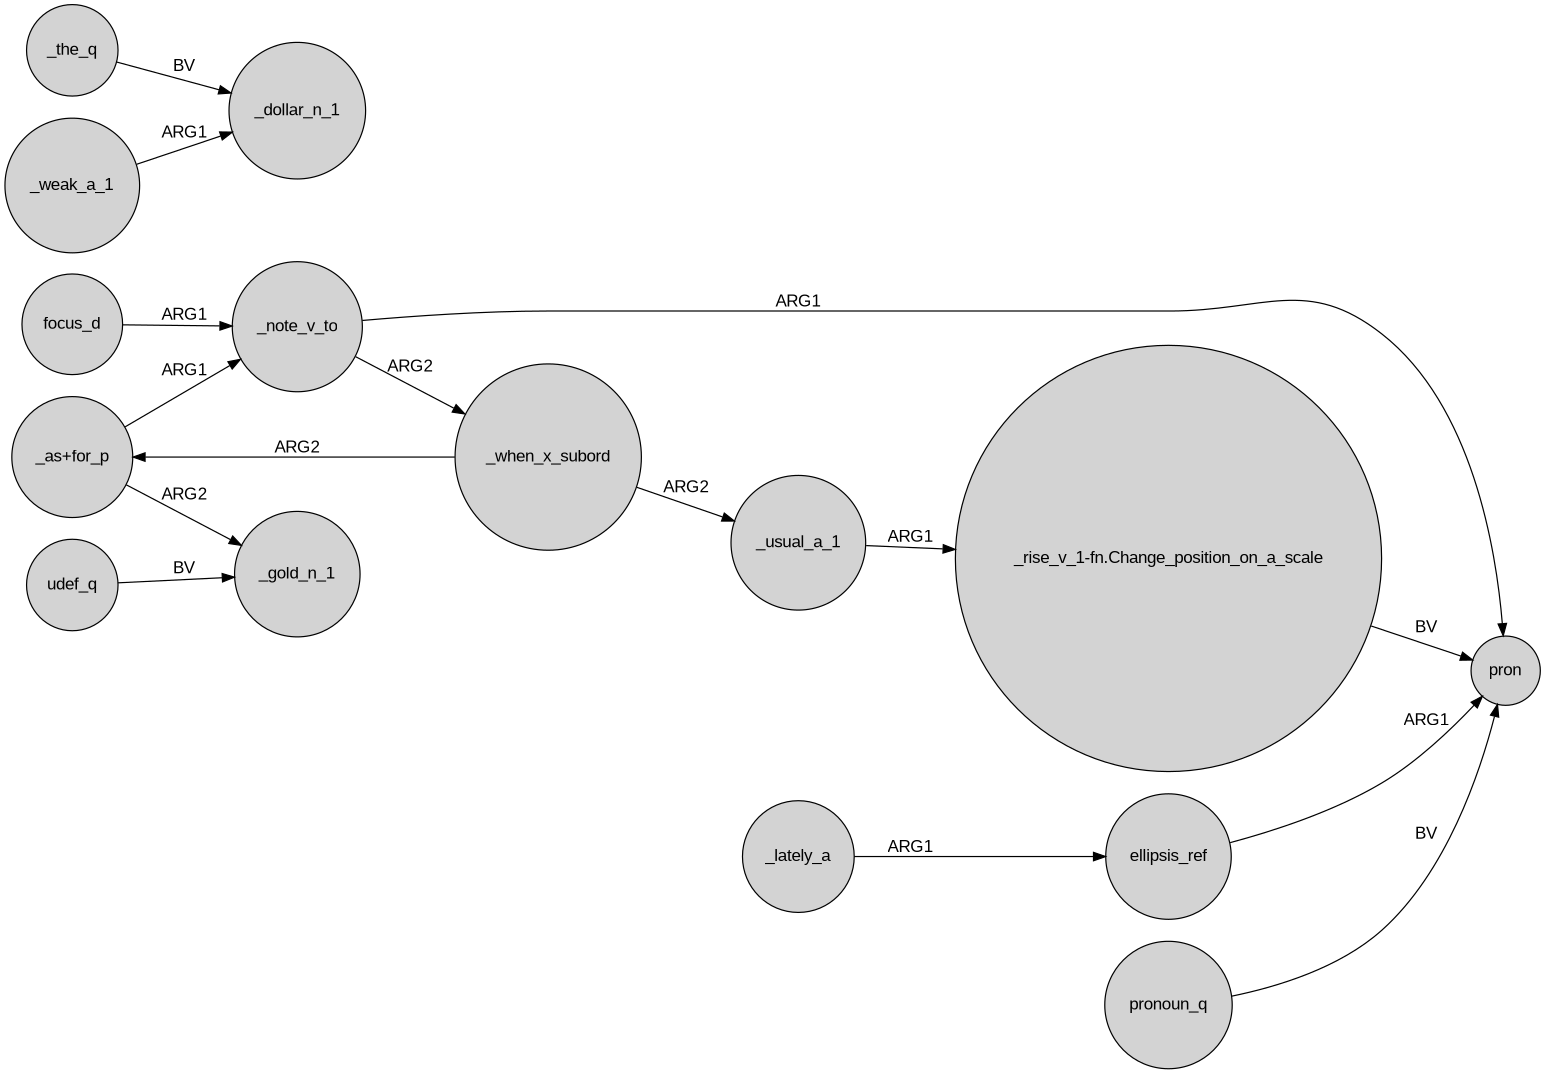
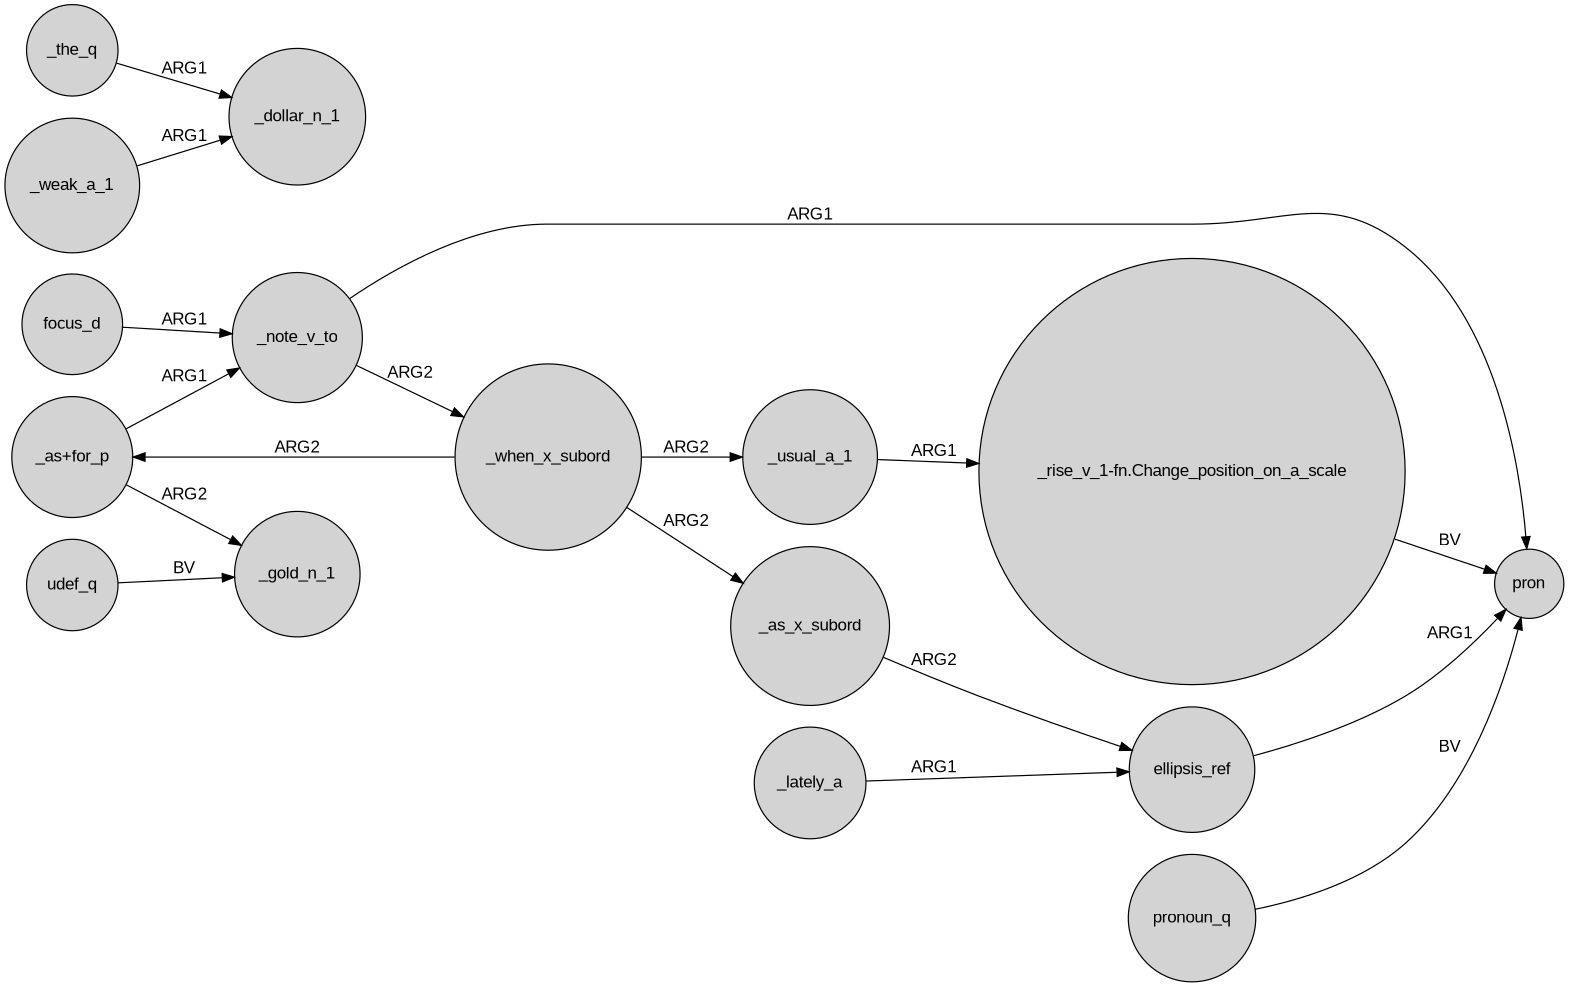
edge "_the_q" -> "_dollar_n_1": label "BV" -> "ARG1"
node "_as_x_subord": added
